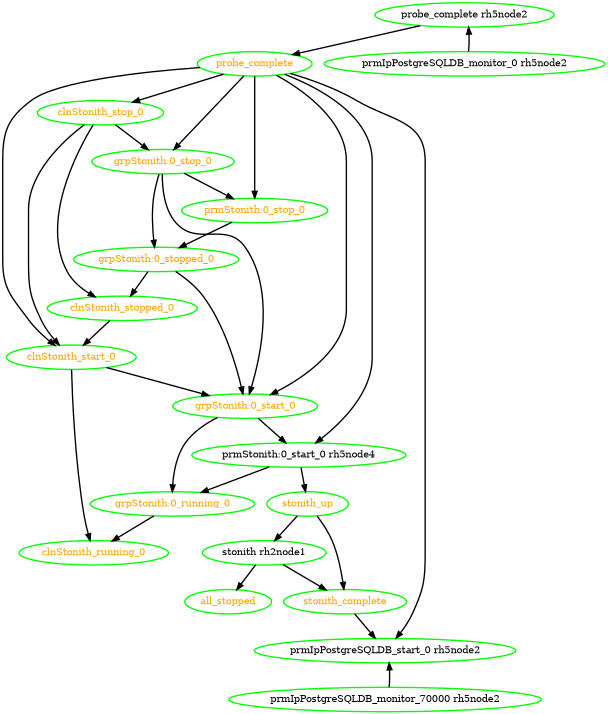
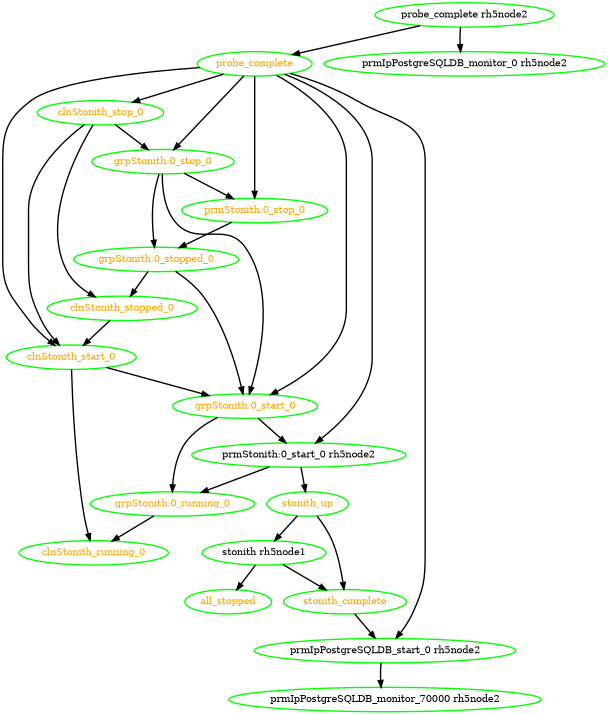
edge "prmIpPostgreSQLDB_monitor_0 rh5node2" -> "probe_complete rh5node2": reversed
node "prmStonith:0_start_0 rh5node4": label "prmStonith:0_start_0 rh5node4" -> "prmStonith:0_start_0 rh5node2"
node "stonith rh2node1": label "stonith rh2node1" -> "stonith rh5node1"
edge "prmIpPostgreSQLDB_monitor_70000 rh5node2" -> "prmIpPostgreSQLDB_start_0 rh5node2": reversed
